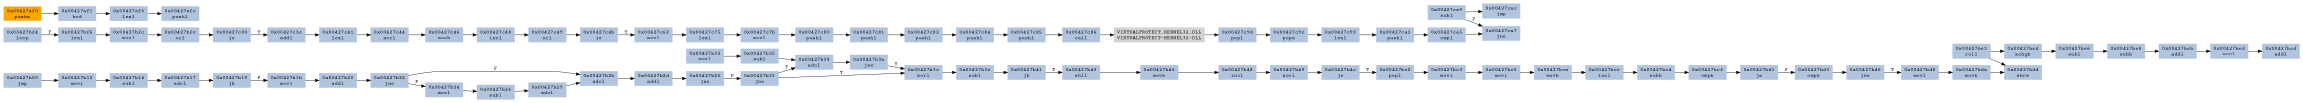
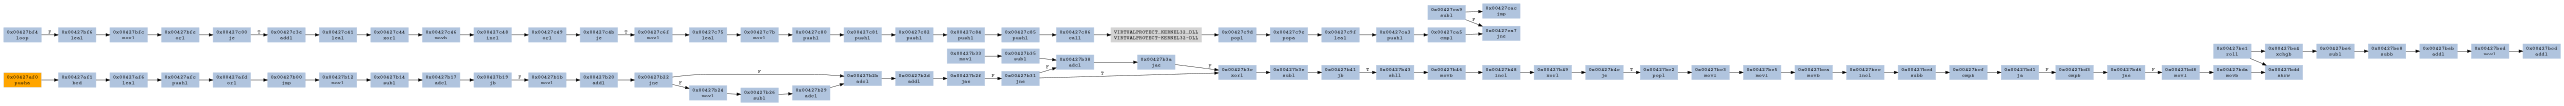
edge "0x00427b3a jae" -> "0x00427b3c xorl": label "T" -> "F"
edge "0x00427bd6 jne" -> "0x00427bd8 movl": label "T" -> "F"
node "0x00427afd orl": added
